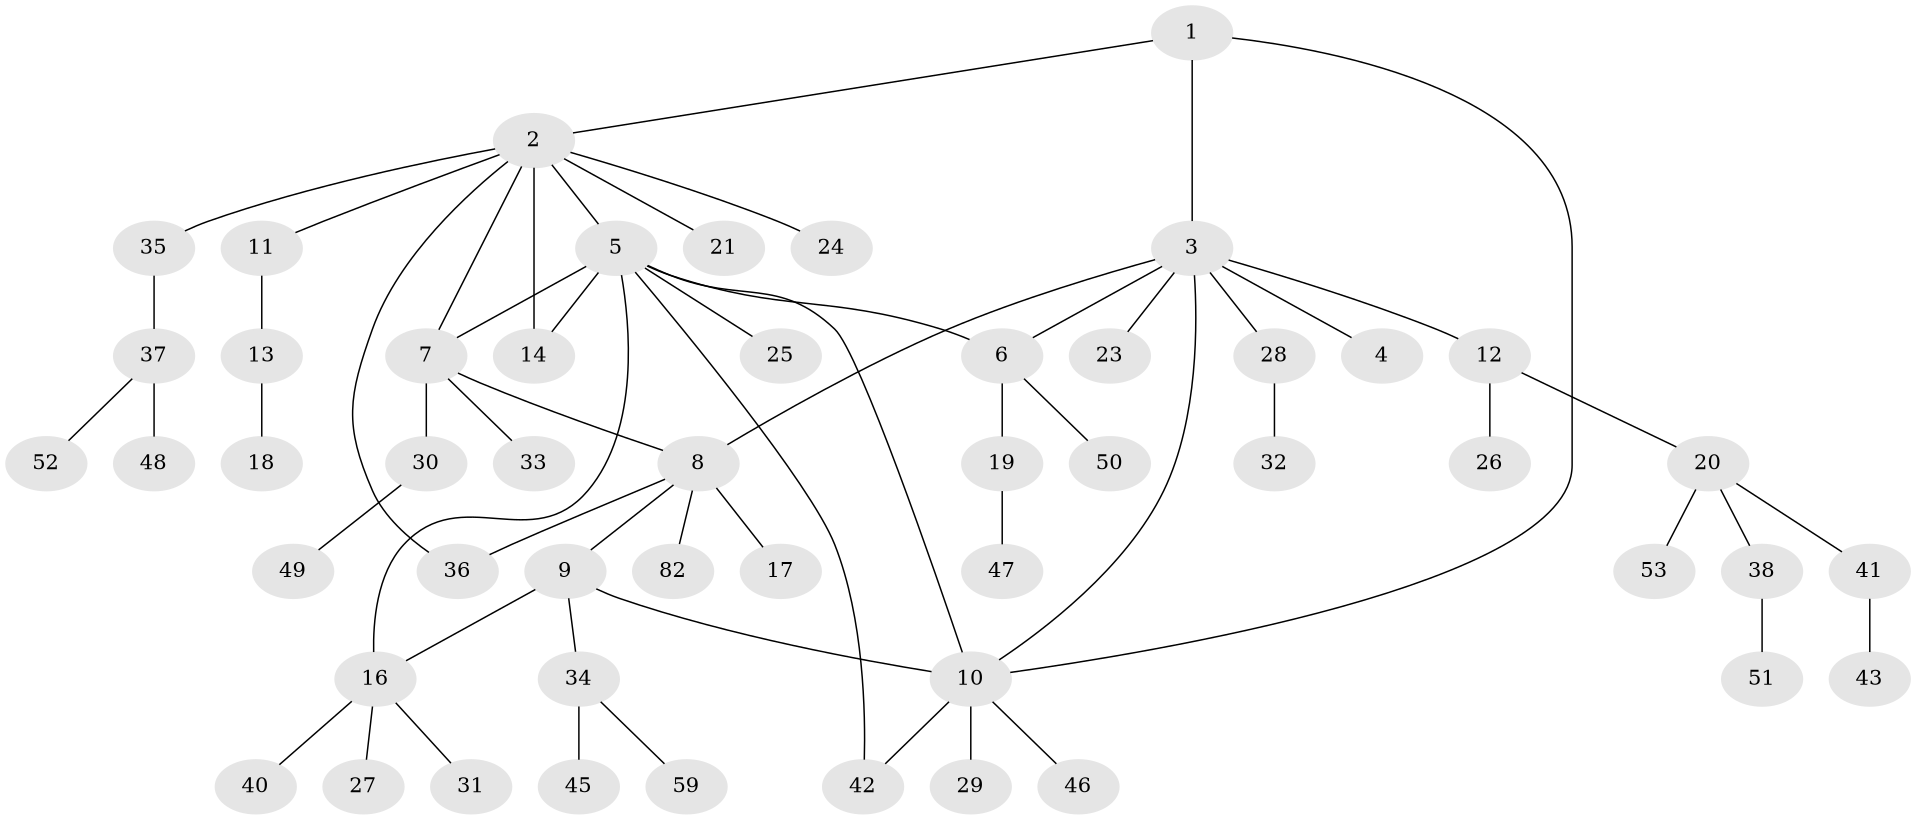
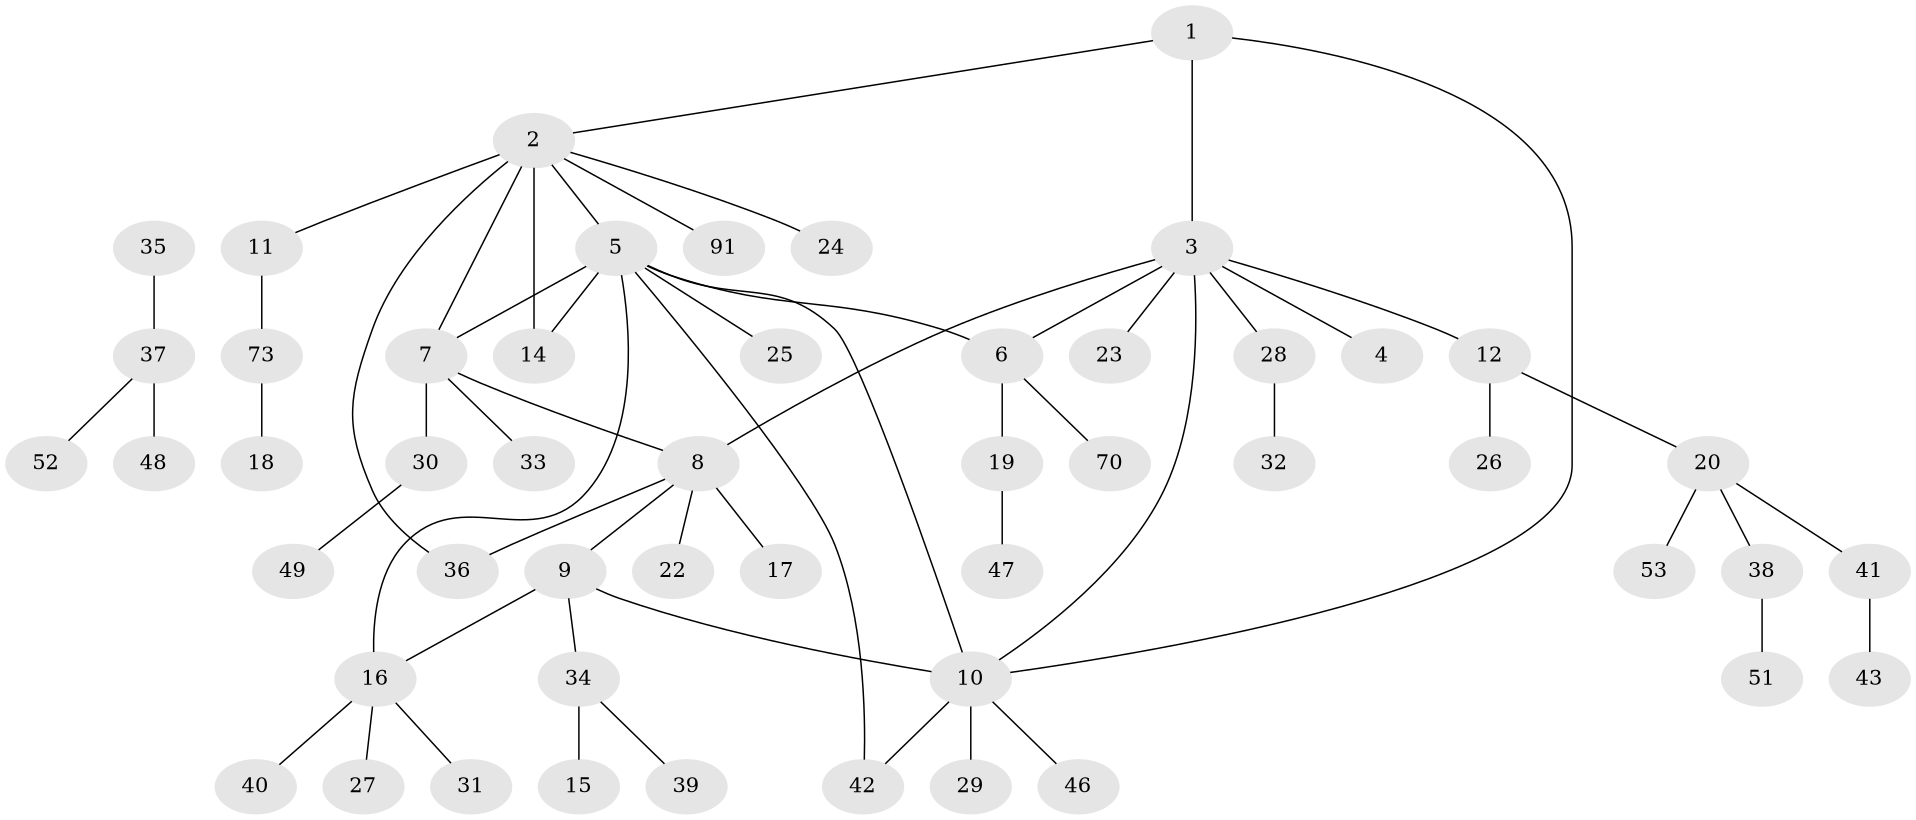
edge "2" -- "35": removed
node "21": label "21" -> "91"
node "13": label "13" -> "73"
node "50": label "50" -> "70"
node "82": label "82" -> "22"
node "45": label "45" -> "15"
node "59": label "59" -> "39"
